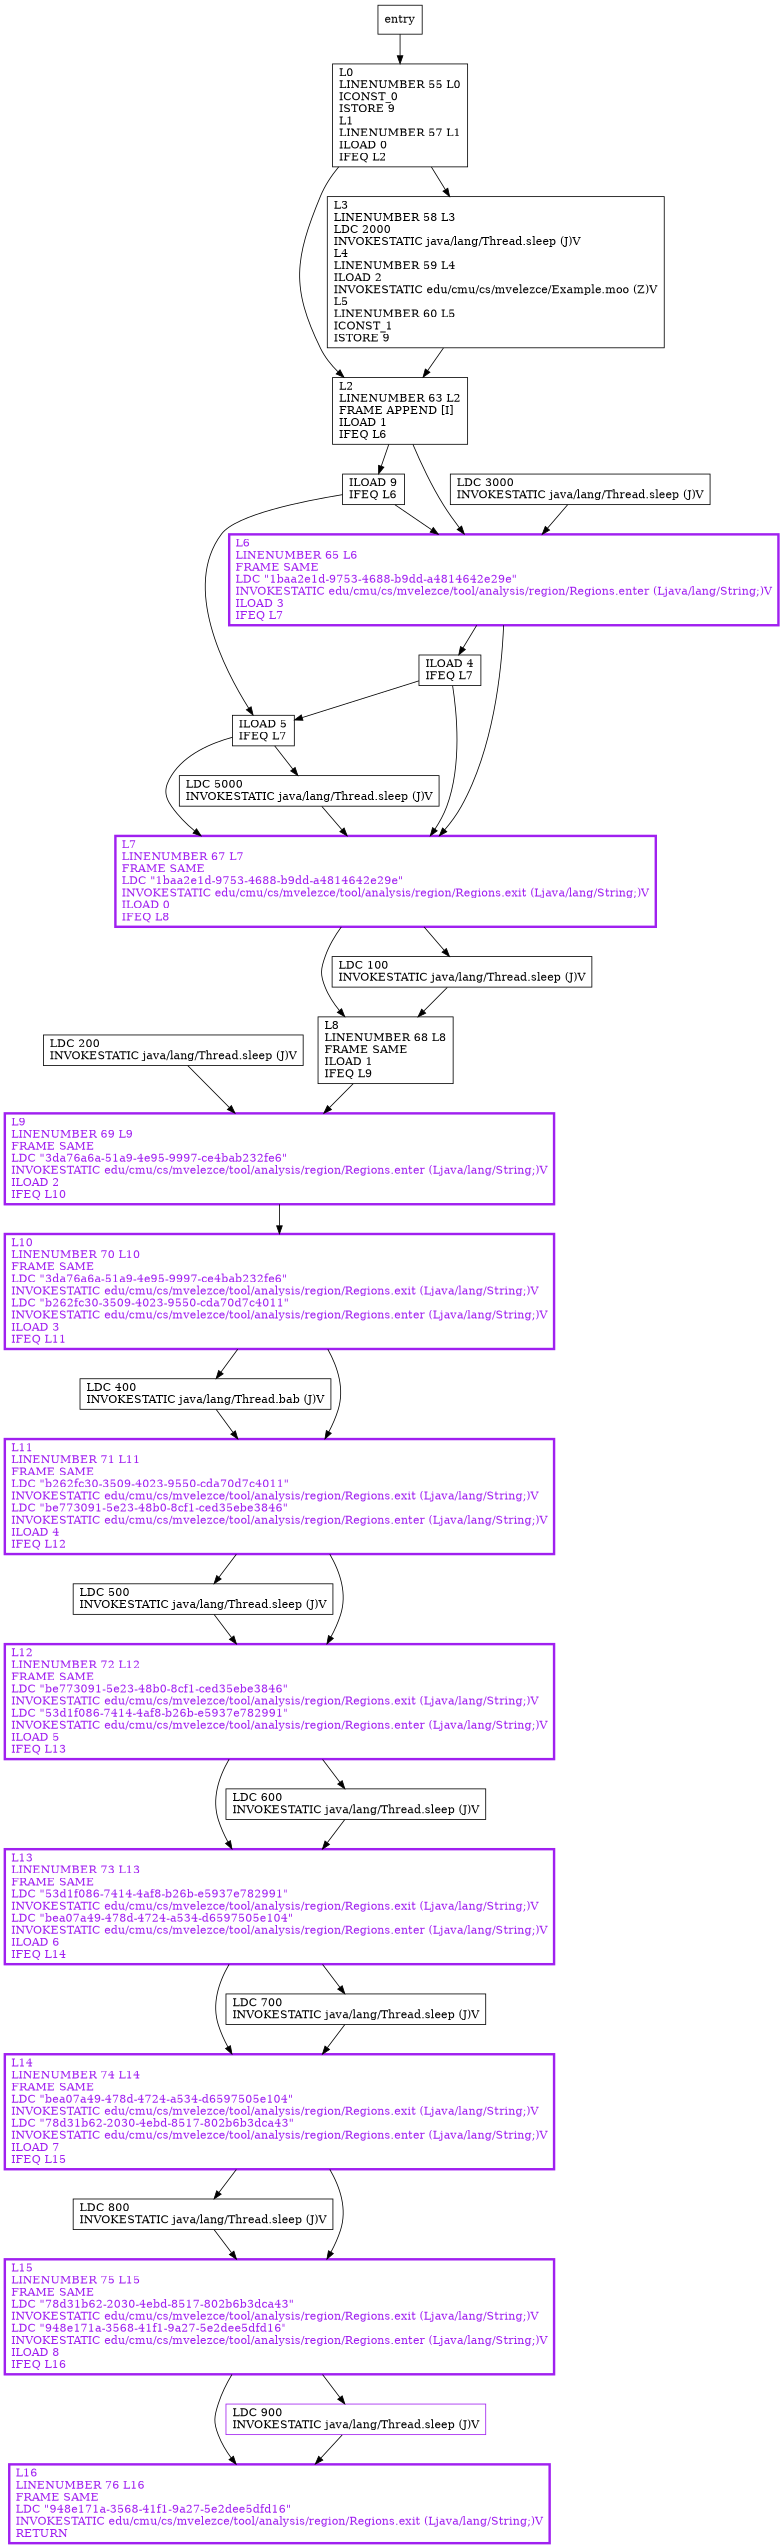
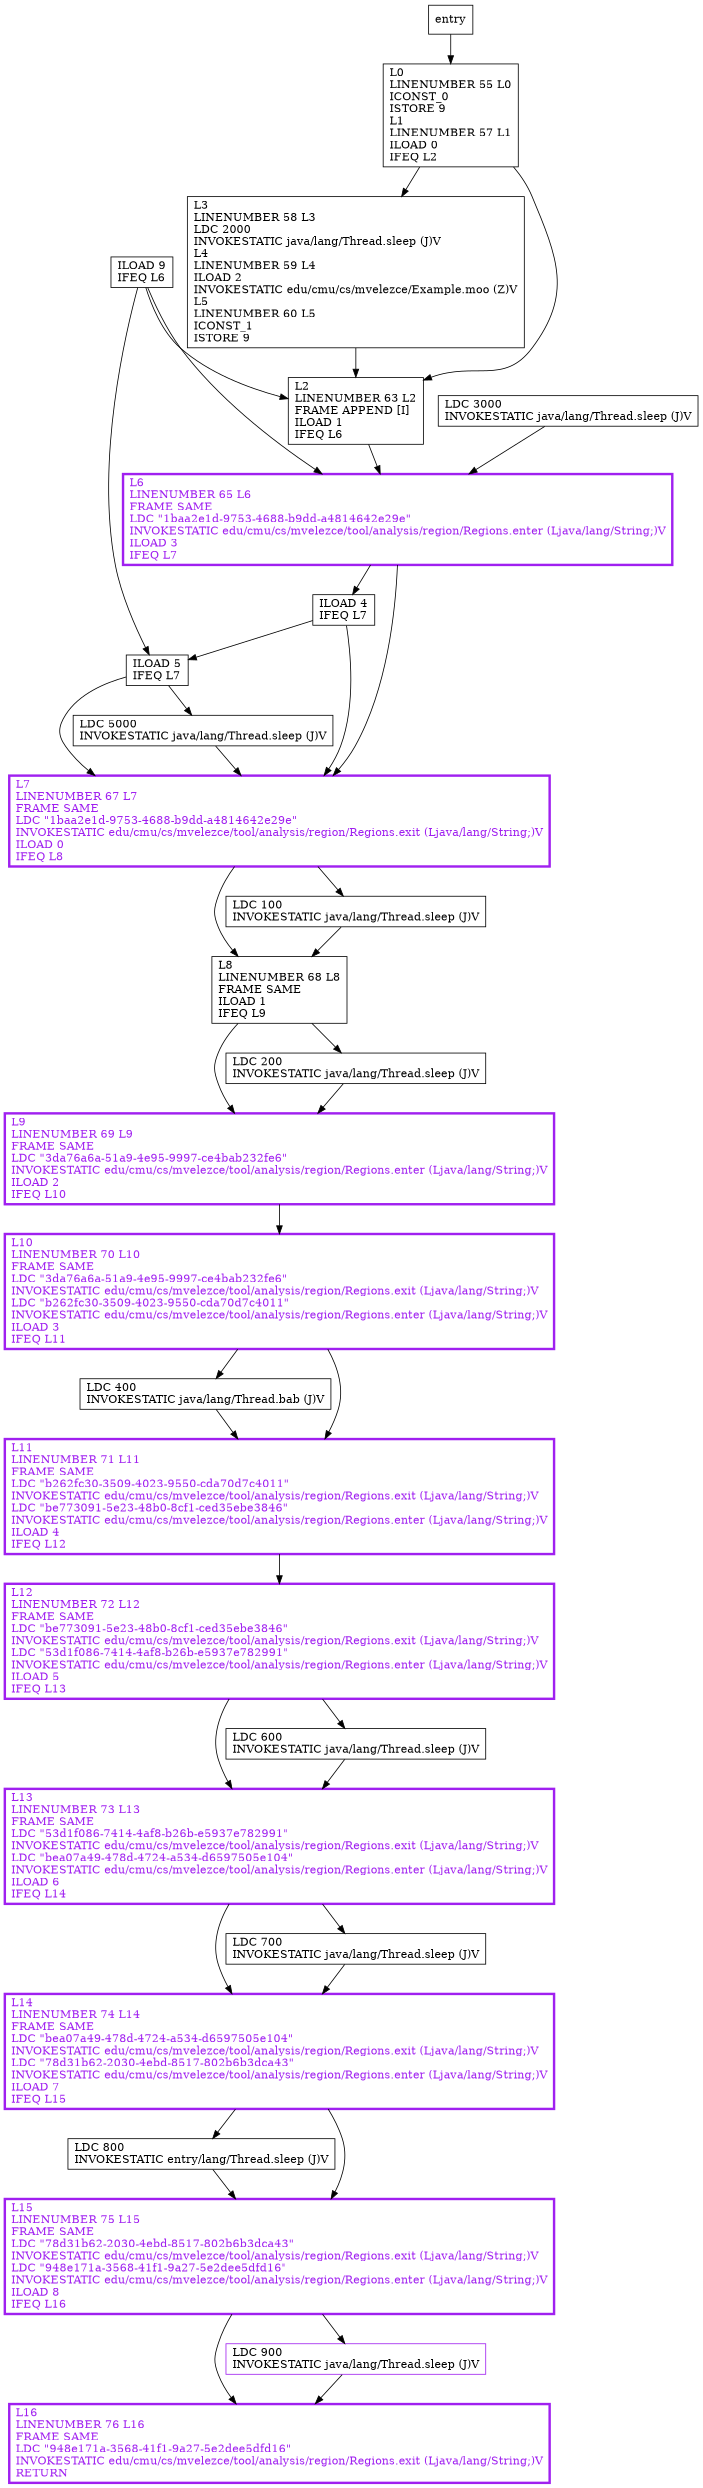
edge "L2 LINENUMBER 63 L2 FRAME APPEND [I] ILOAD 1 IFEQ L6" -> "ILOAD 9 IFEQ L6": reversed
edge "L8 LINENUMBER 68 L8 FRAME SAME ILOAD 1 IFEQ L9" -> "LDC 200 INVOKESTATIC java/lang/Thread.sleep (J)V": added
node "LDC 500 INVOKESTATIC java/lang/Thread.sleep (J)V": removed
node "LDC 800 INVOKESTATIC java/lang/Thread.sleep (J)V": label "LDC 800 INVOKESTATIC java/lang/Thread.sleep (J)V" -> "LDC 800 INVOKESTATIC entry/lang/Thread.sleep (J)V"
